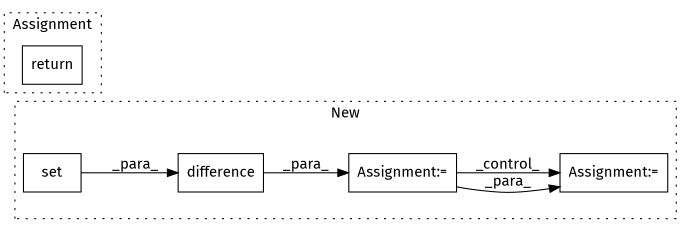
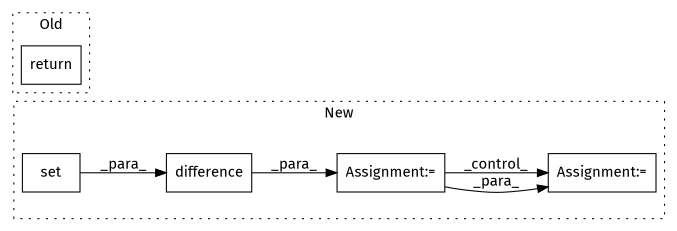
cluster "Assignment": label "Assignment" -> "Old"
